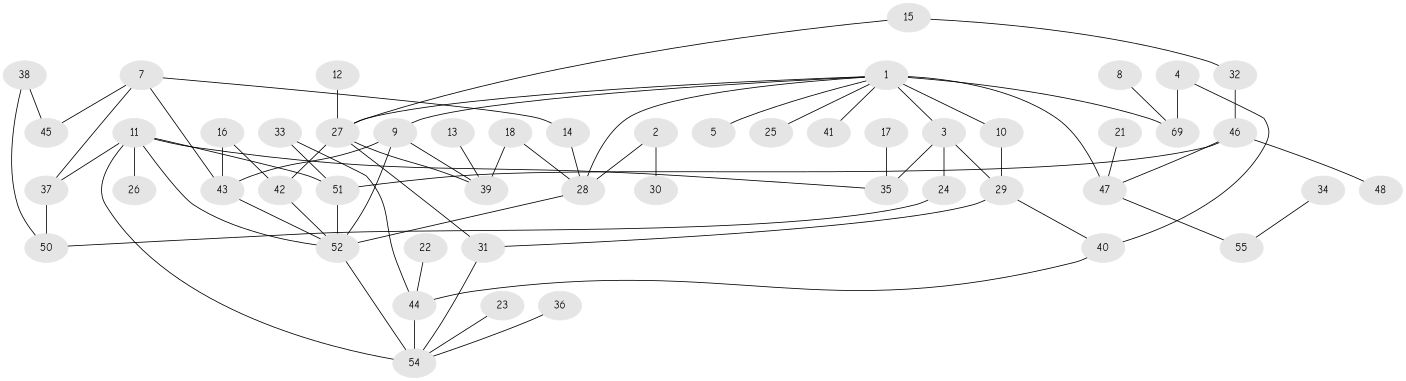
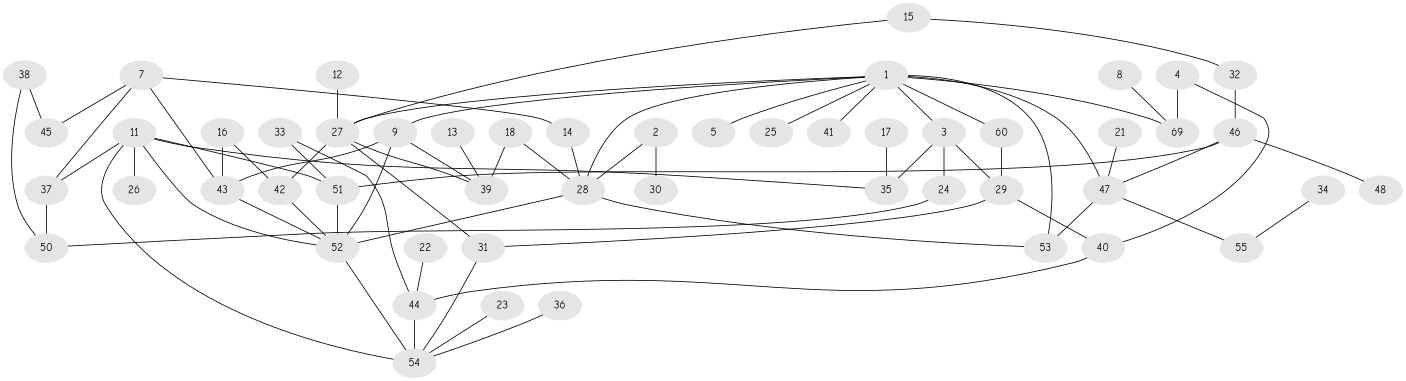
node "10": label "10" -> "60"
node "53": added
